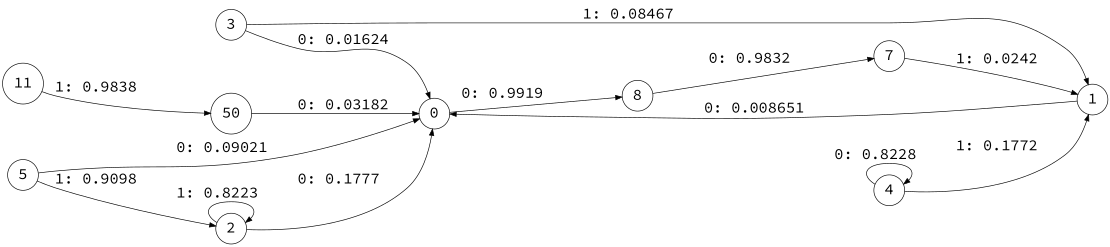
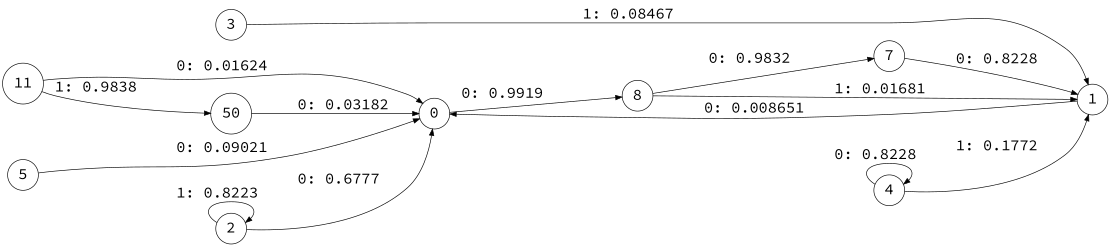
edge "3" -> "0": now "11" -> "0"
edge "7" -> "1": label "1: 0.0242   " -> "0: 0.8228   "
edge "8" -> "1": added, label "1: 0.01681"
edge "2" -> "0": label "0: 0.1777   " -> "0: 0.6777   "
edge "5" -> "2": removed, label "1: 0.9098"
